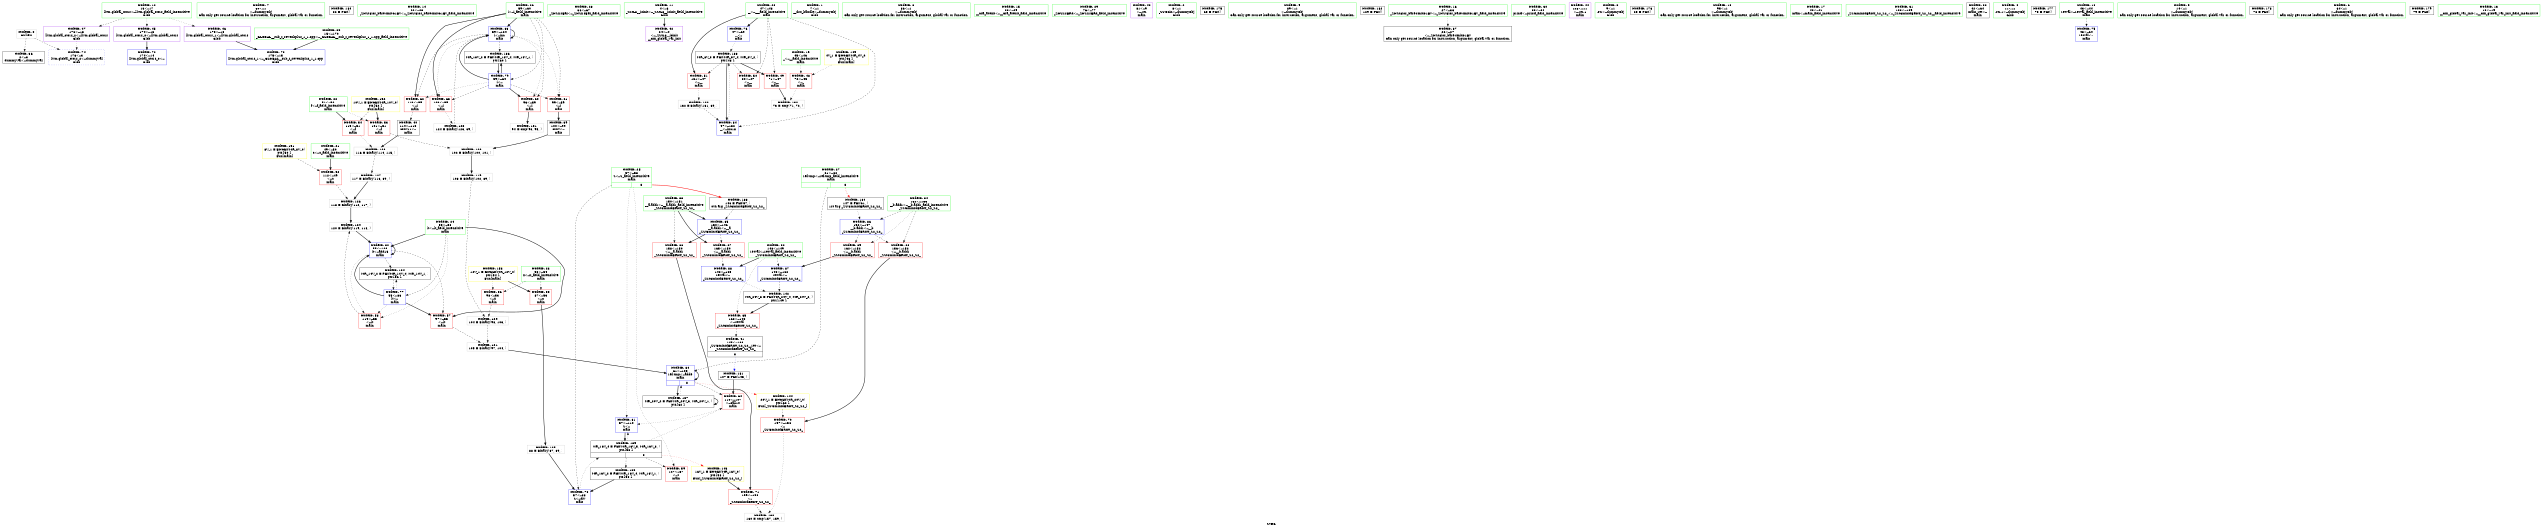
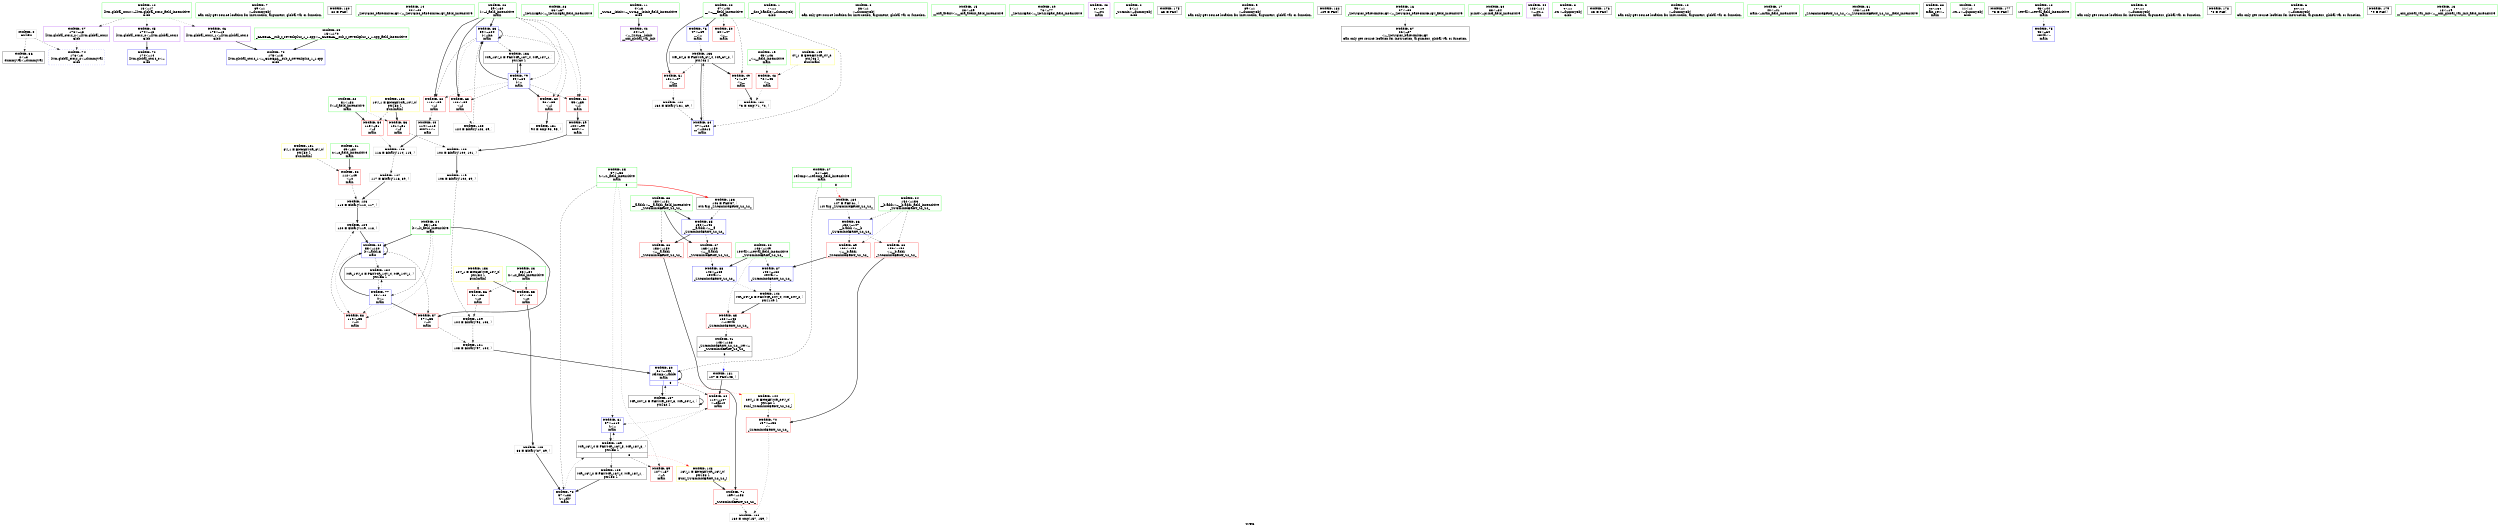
edge "NodeID: 133" -> "NodeID: 50": removed
